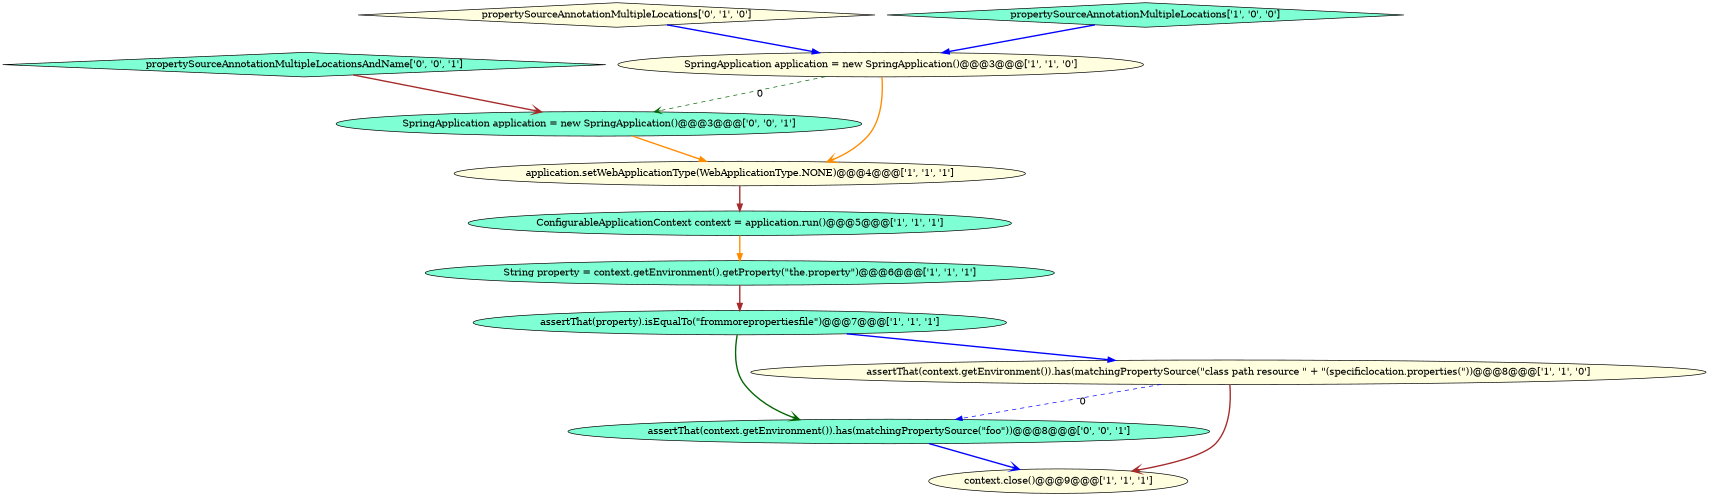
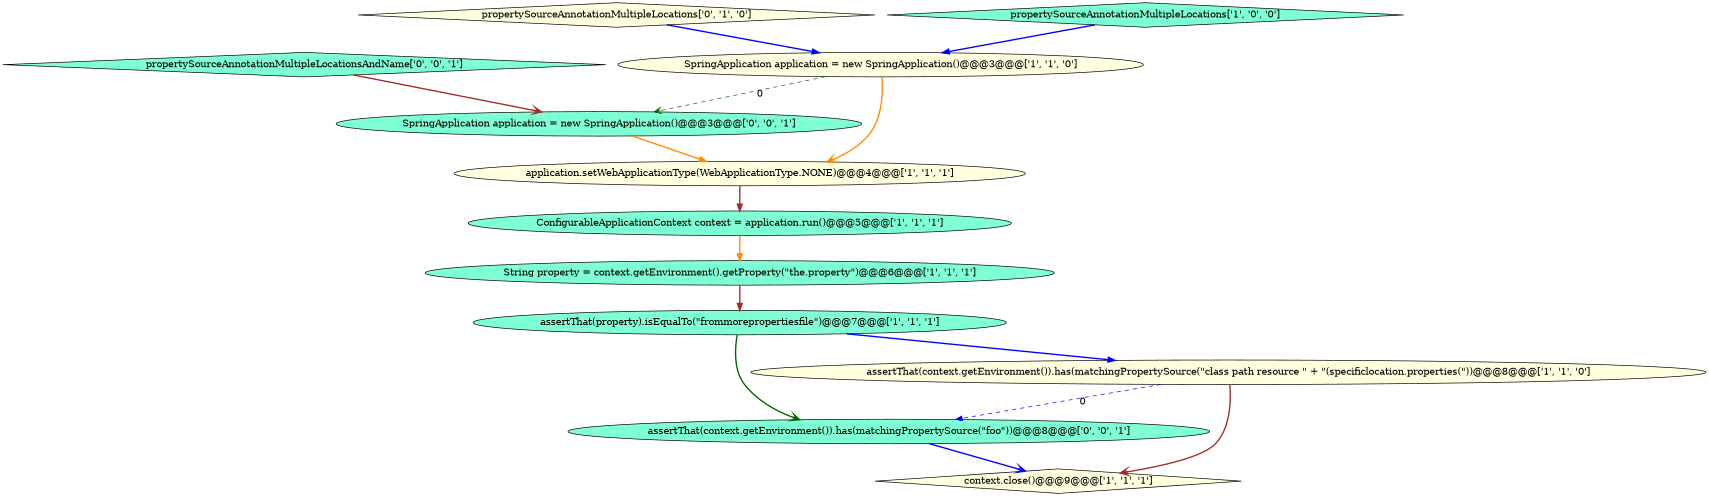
node "context.close()@@@9@@@['1', '1', '1']": shape ellipse -> diamond
